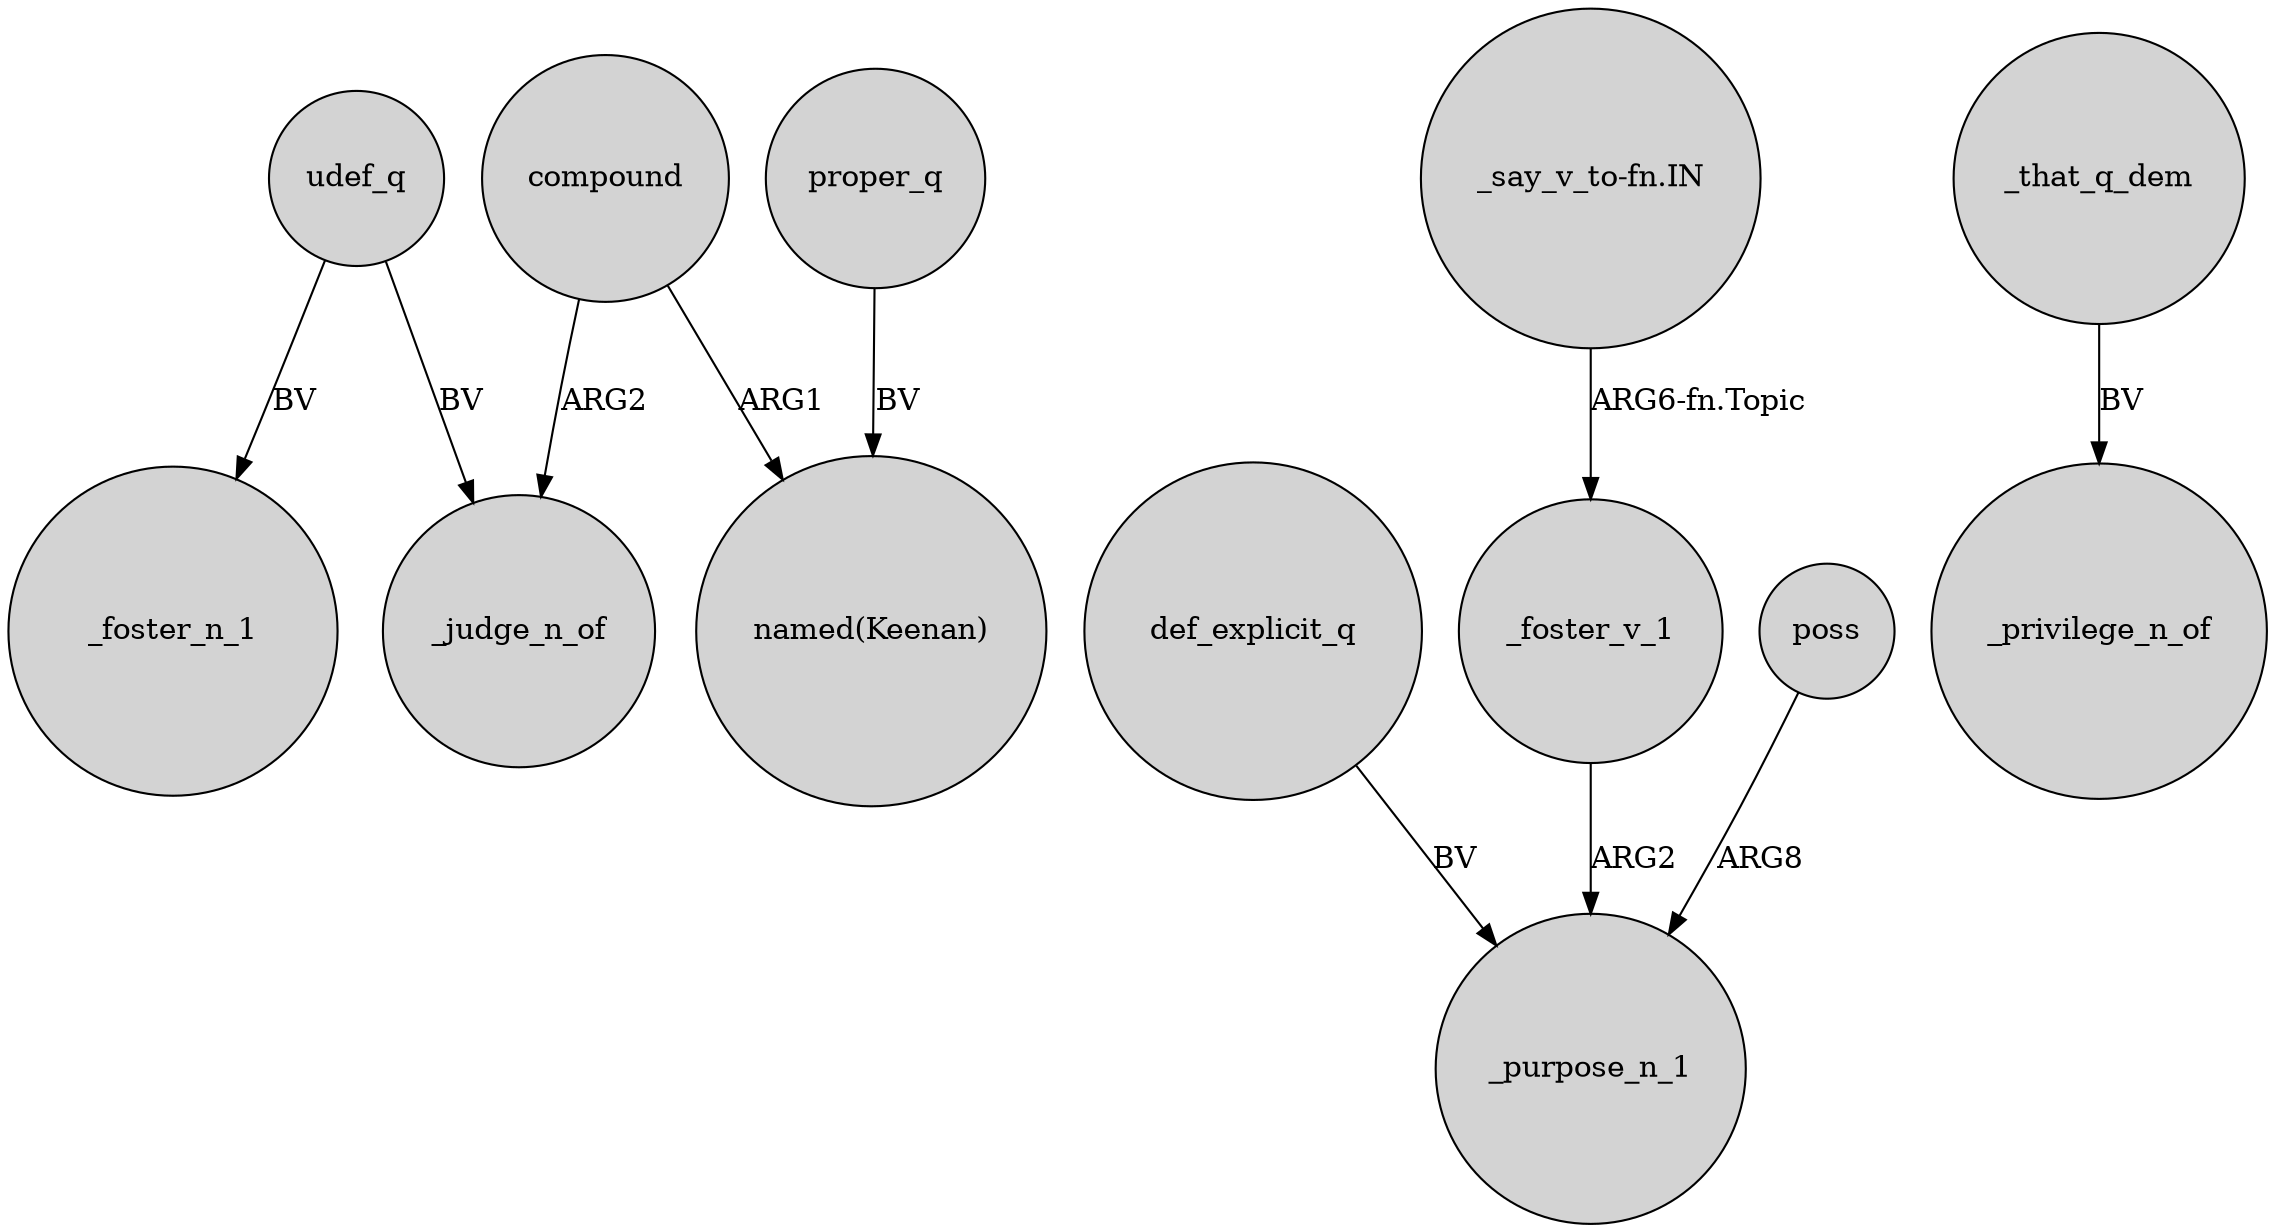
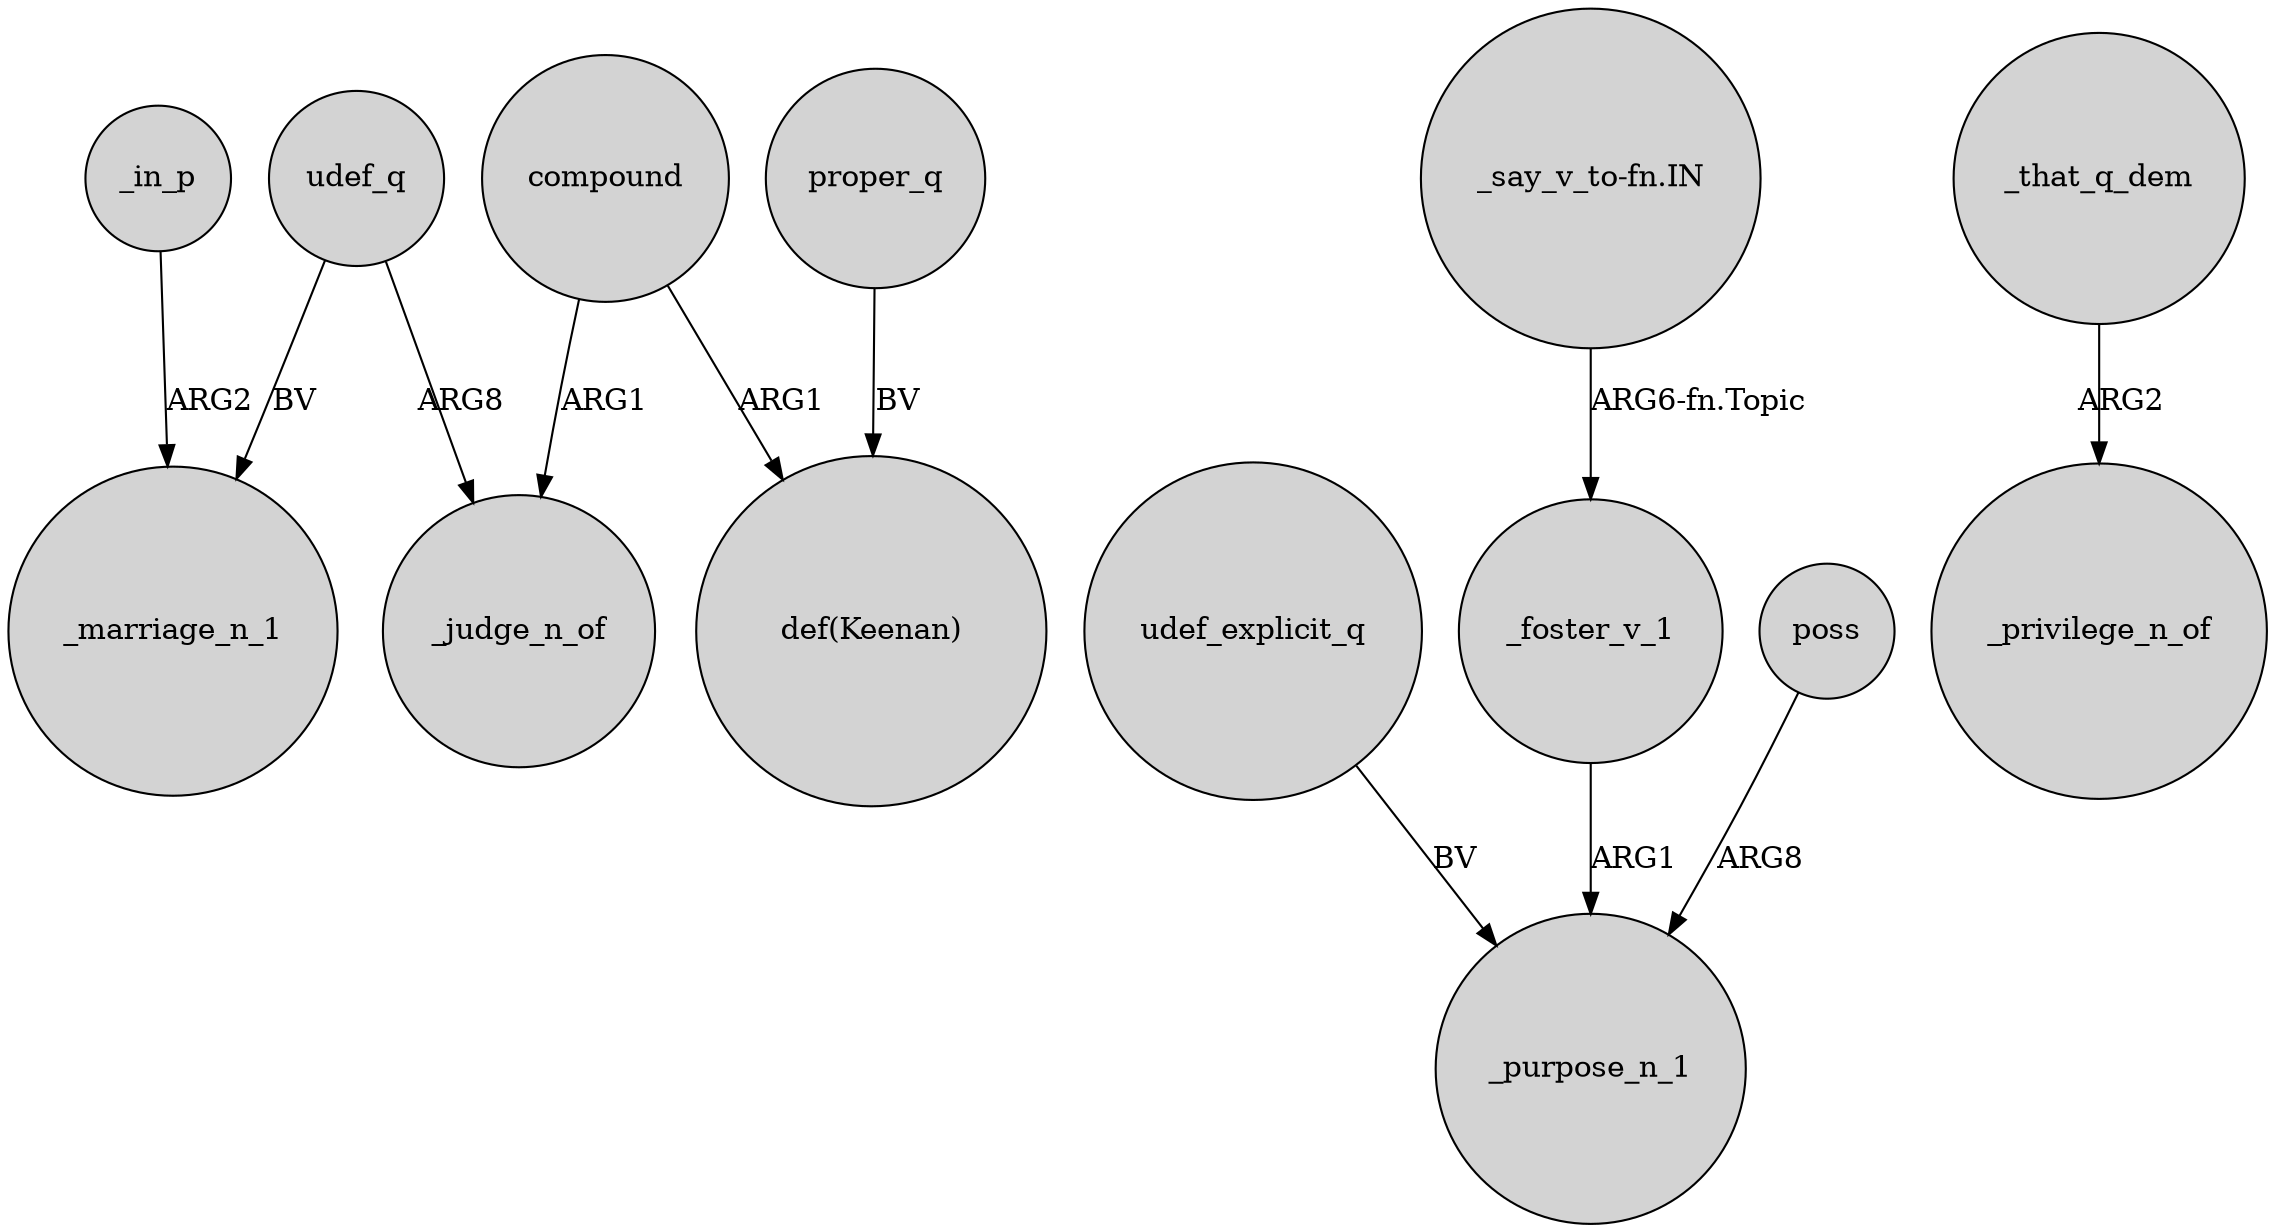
node "_in_p": added
edge "udef_q" -> "_judge_n_of": label "BV" -> "ARG8"
edge "compound" -> "_judge_n_of": label "ARG2" -> "ARG1"
edge "_that_q_dem" -> "_privilege_n_of": label "BV" -> "ARG2"
node "_foster_n_1": label "_foster_n_1" -> "_marriage_n_1"
node "named(Keenan)": label "named(Keenan)" -> "def(Keenan)"
node "def_explicit_q": label "def_explicit_q" -> "udef_explicit_q"
edge "_foster_v_1" -> "_purpose_n_1": label "ARG2" -> "ARG1"
